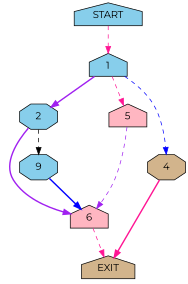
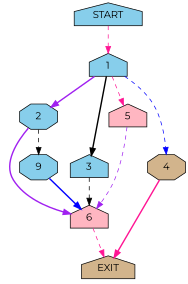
node "3": added
